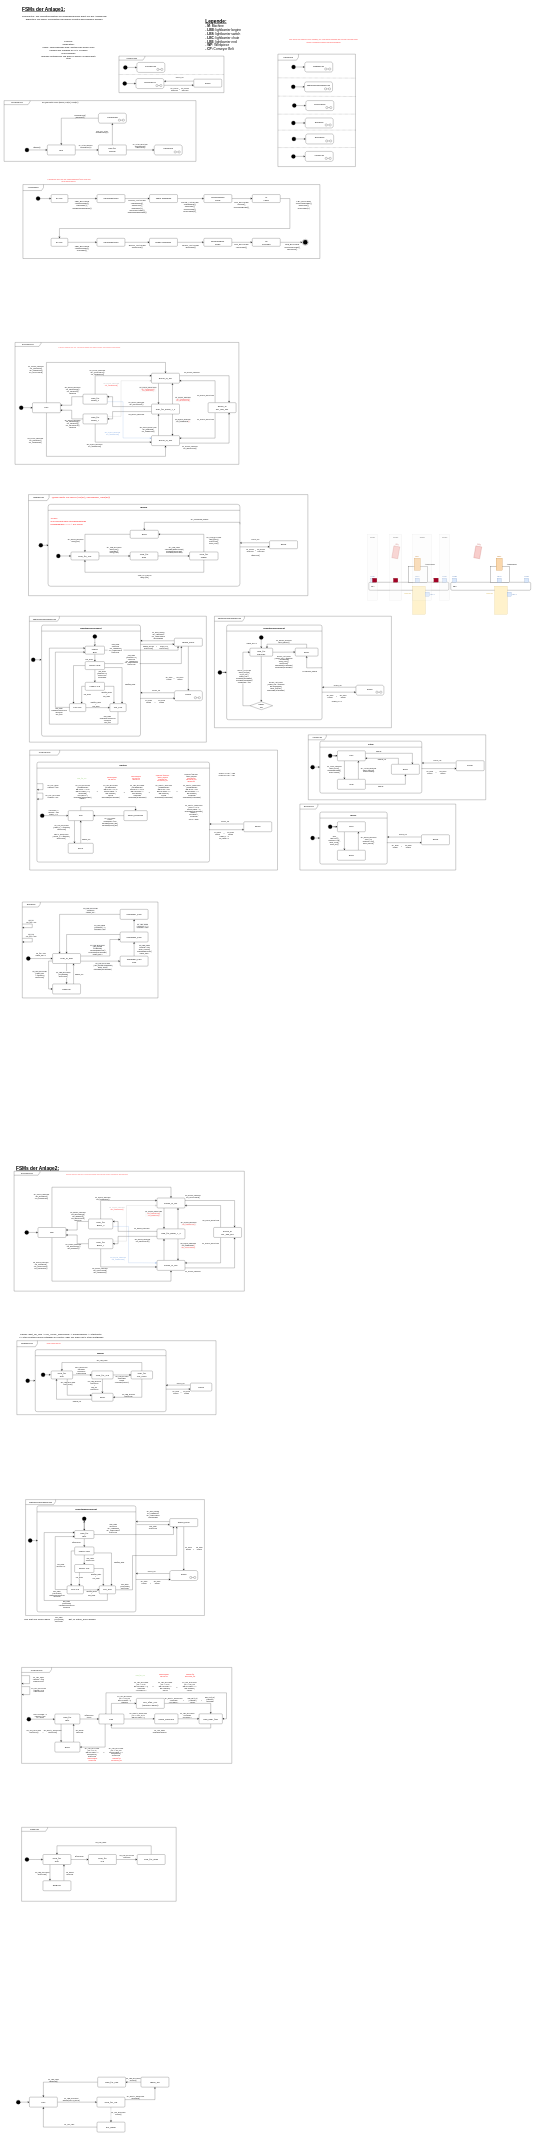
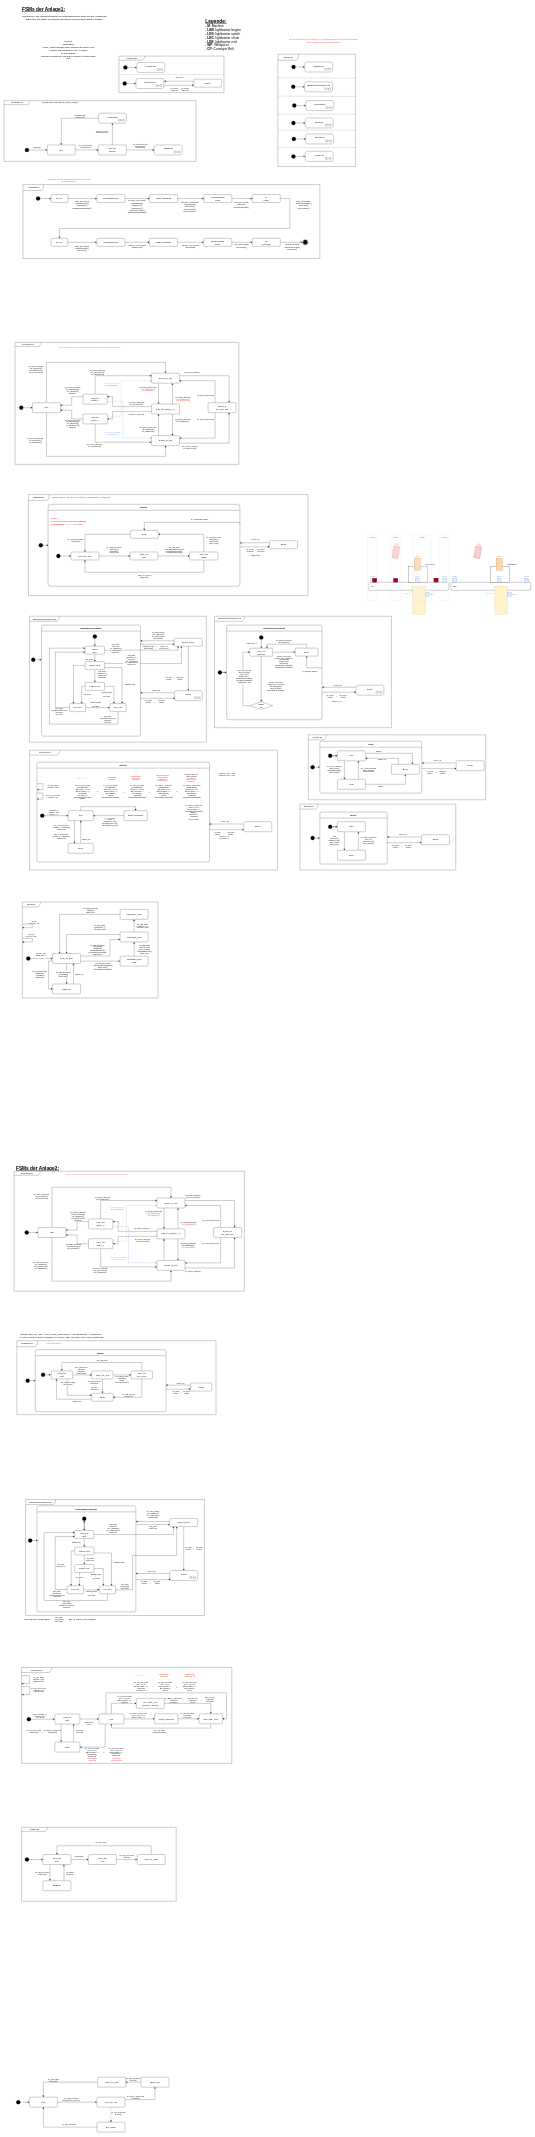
node "M2_Ok /M2_free = true": moved (31, 921) -> (34, 922)
node "infoReceived /setTyp": moved (89, 1717) -> (89, 1724)
node "M1_LBC_LBE": label "M1_LBC_LBE" -> "M1_LBC_BLOCKED"
